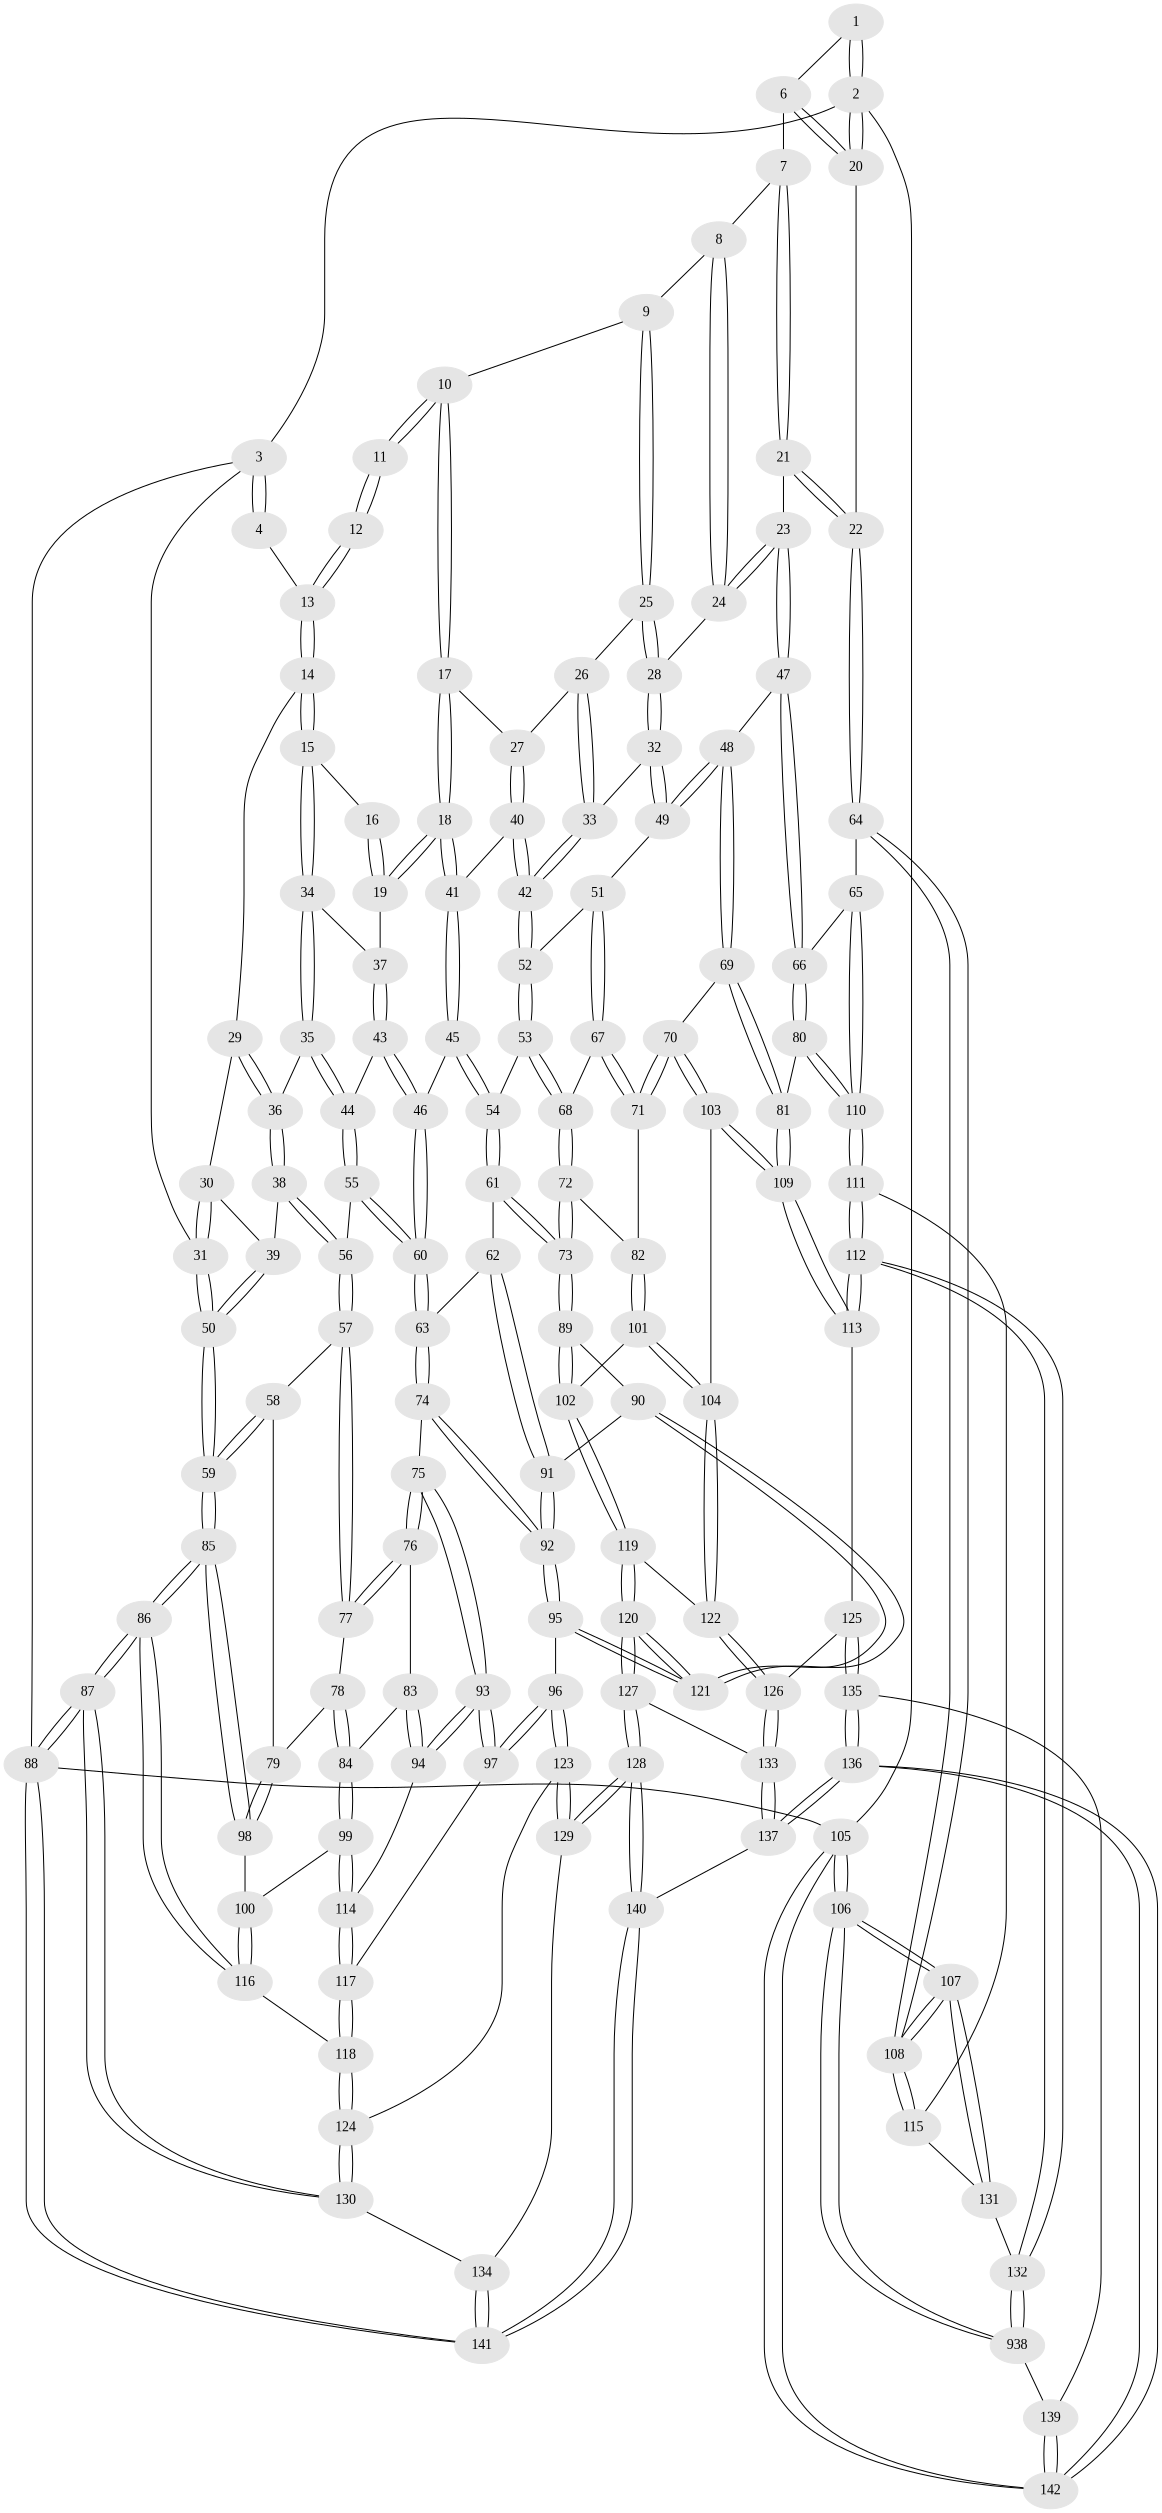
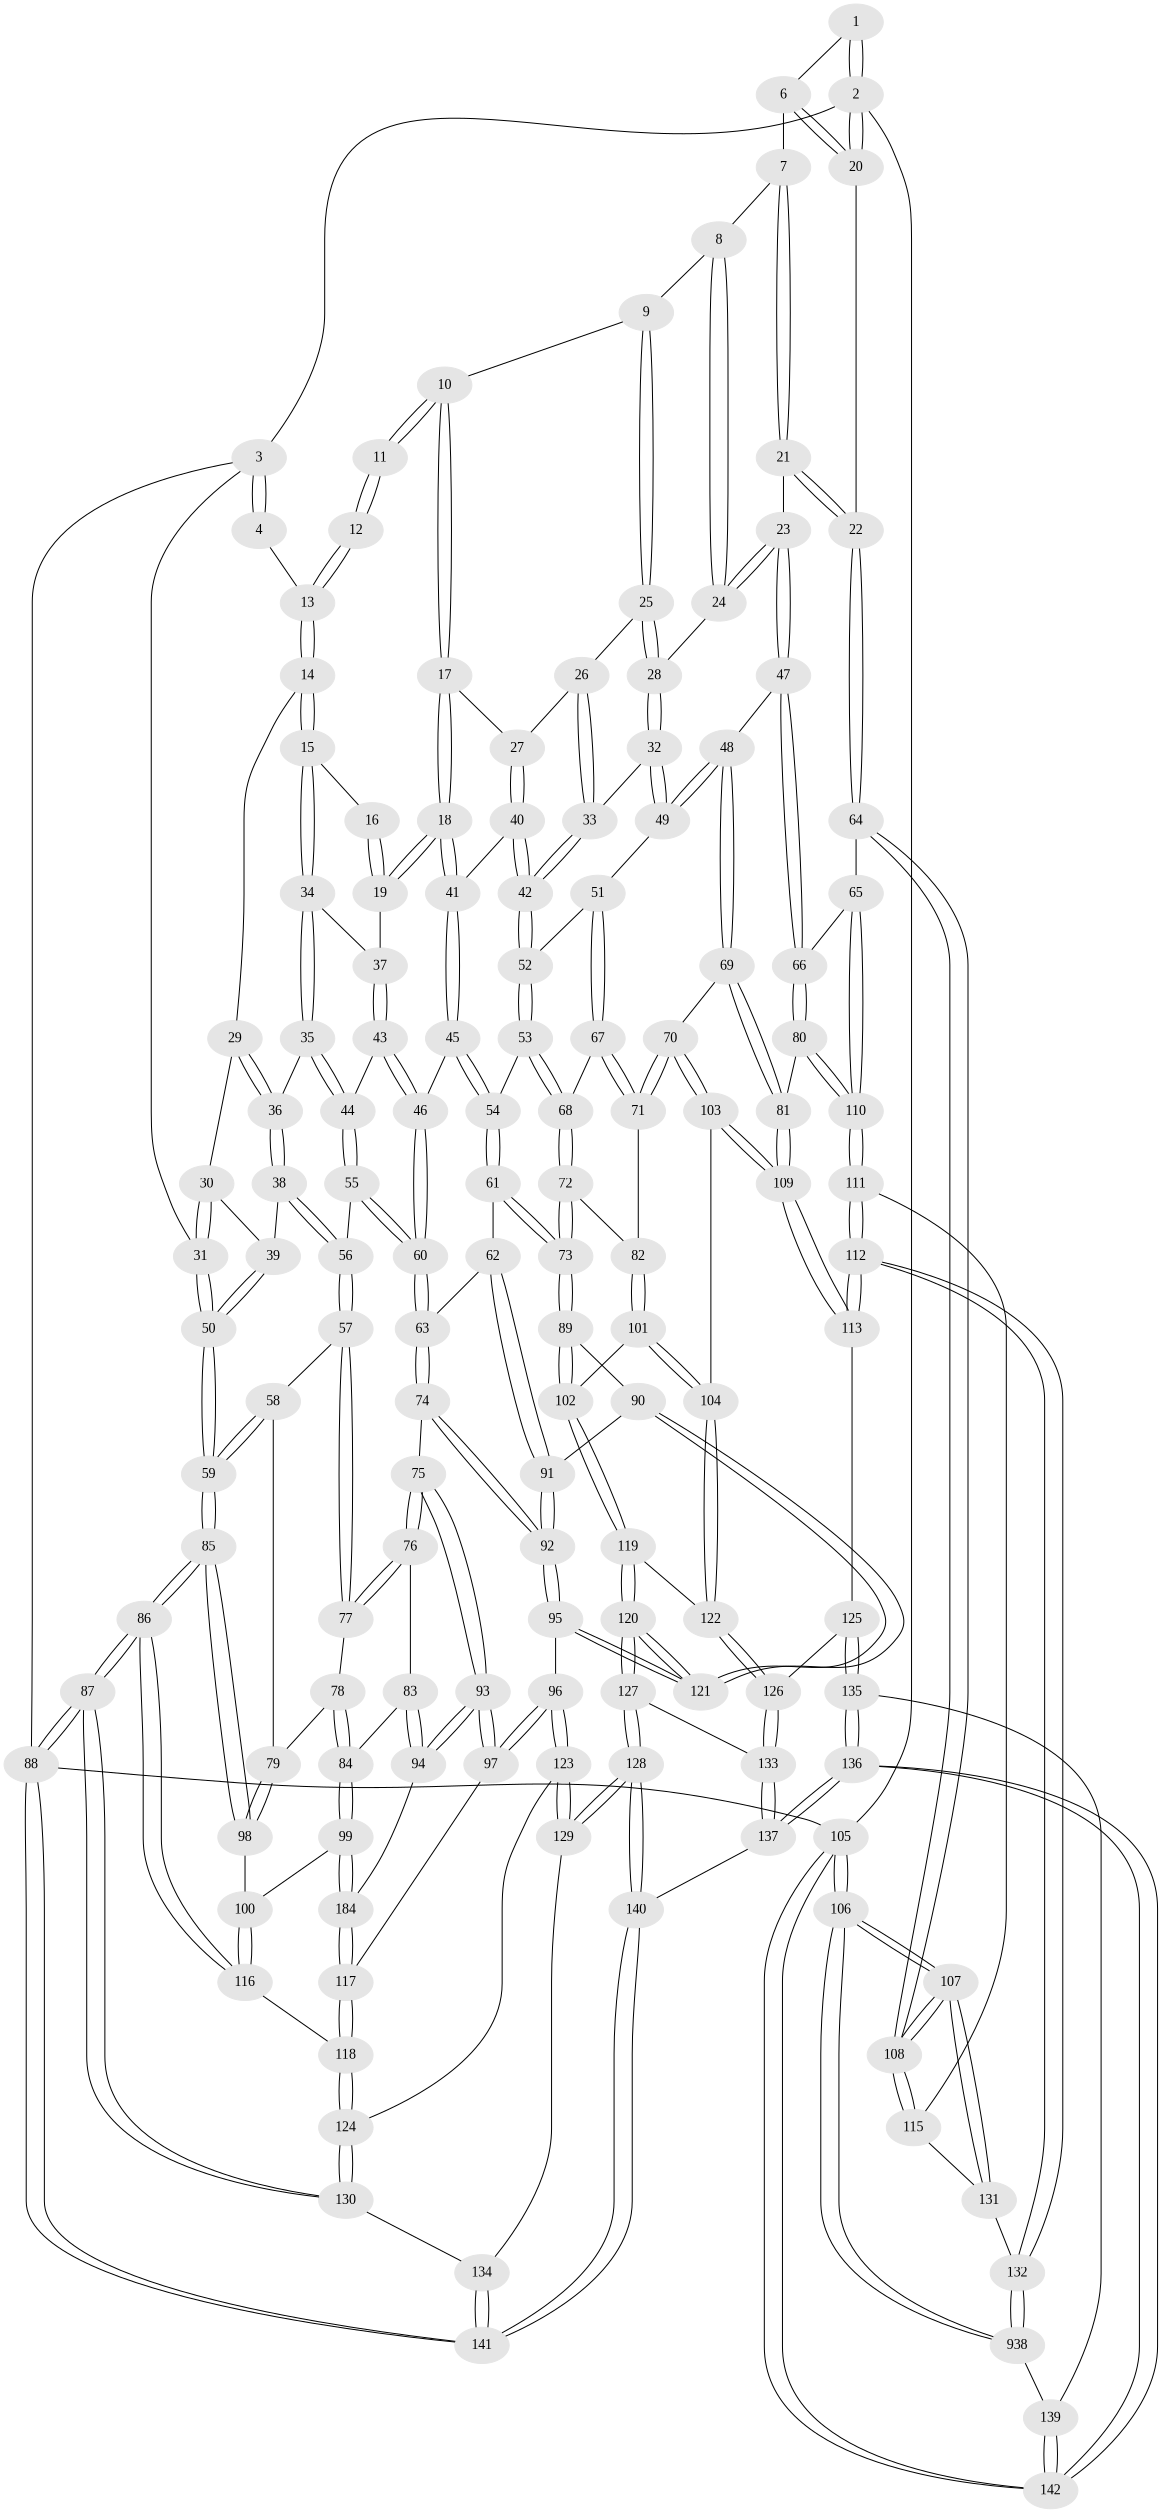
node "114": label "114" -> "184"
